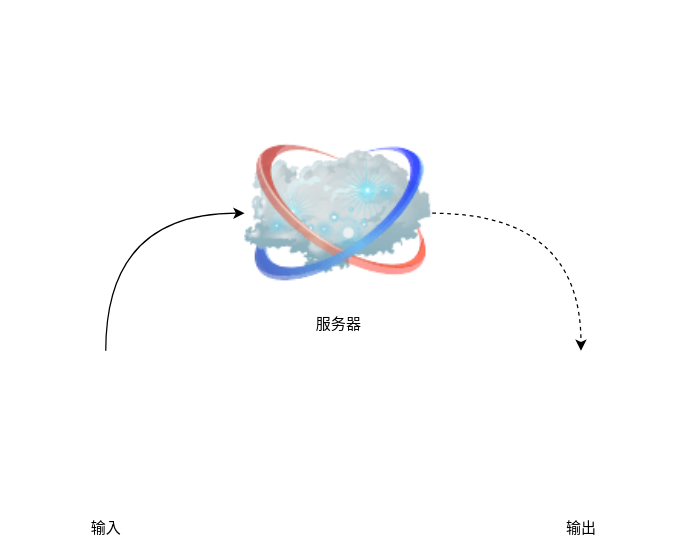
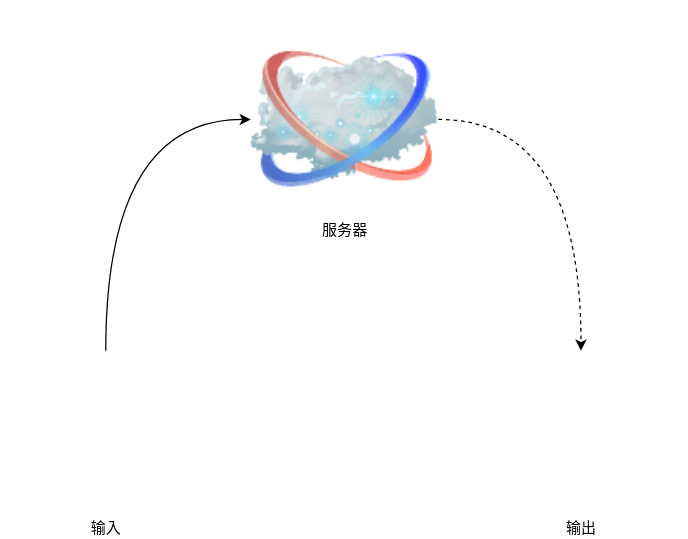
node "服务器": moved (338, 213) -> (344, 119)
